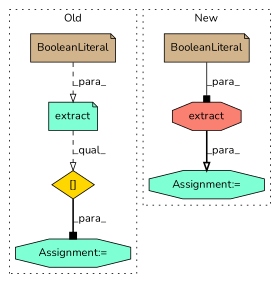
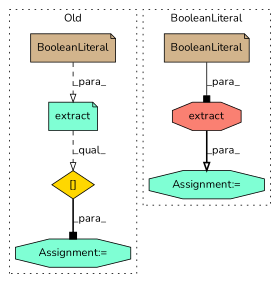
cluster "New": label "New" -> "BooleanLiteral"
